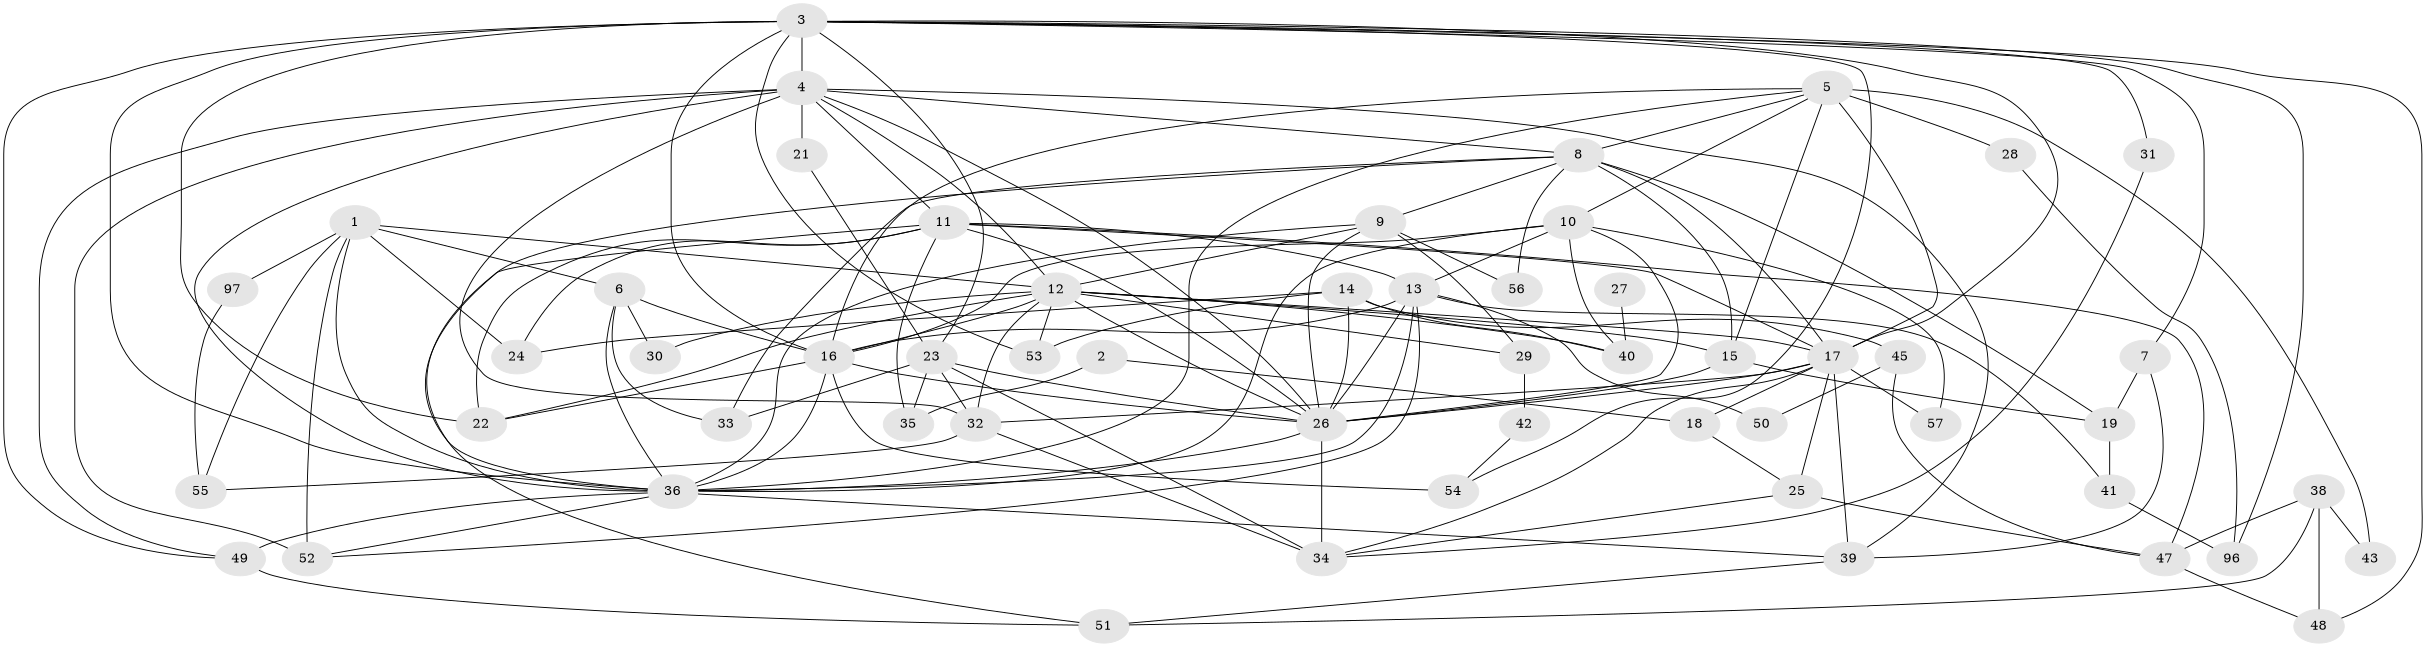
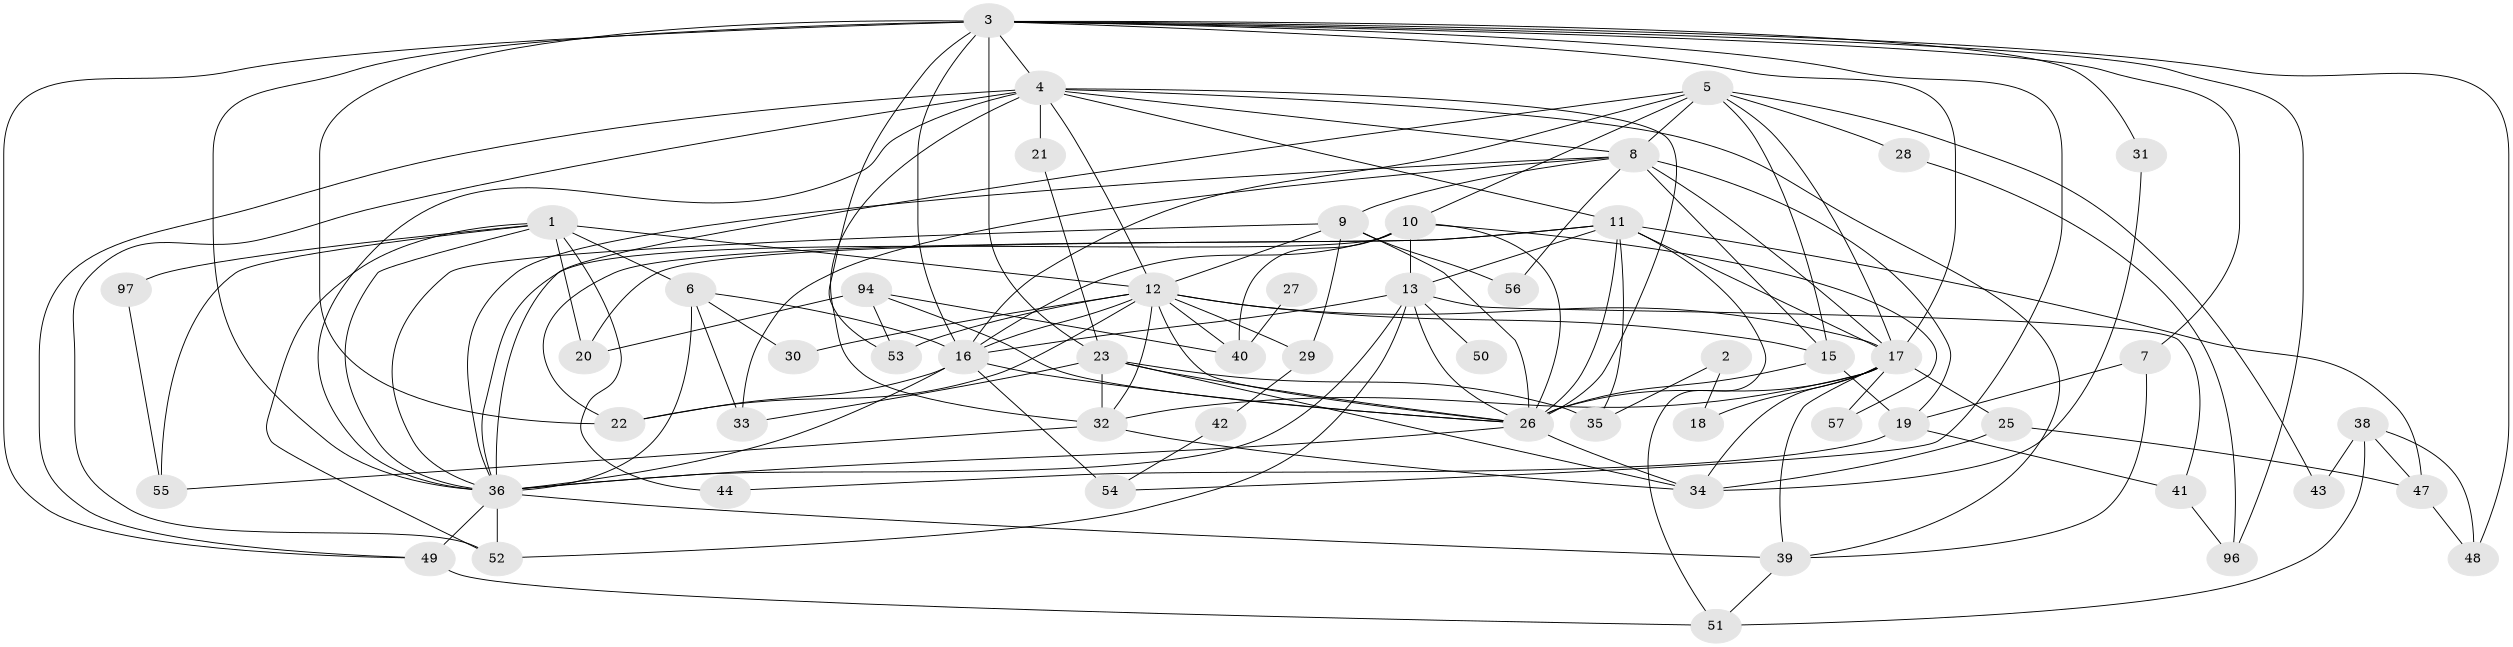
node "14": label "14" -> "94"
node "24": label "24" -> "20"
node "45": removed
edge "18" -- "25": removed
node "44": added
